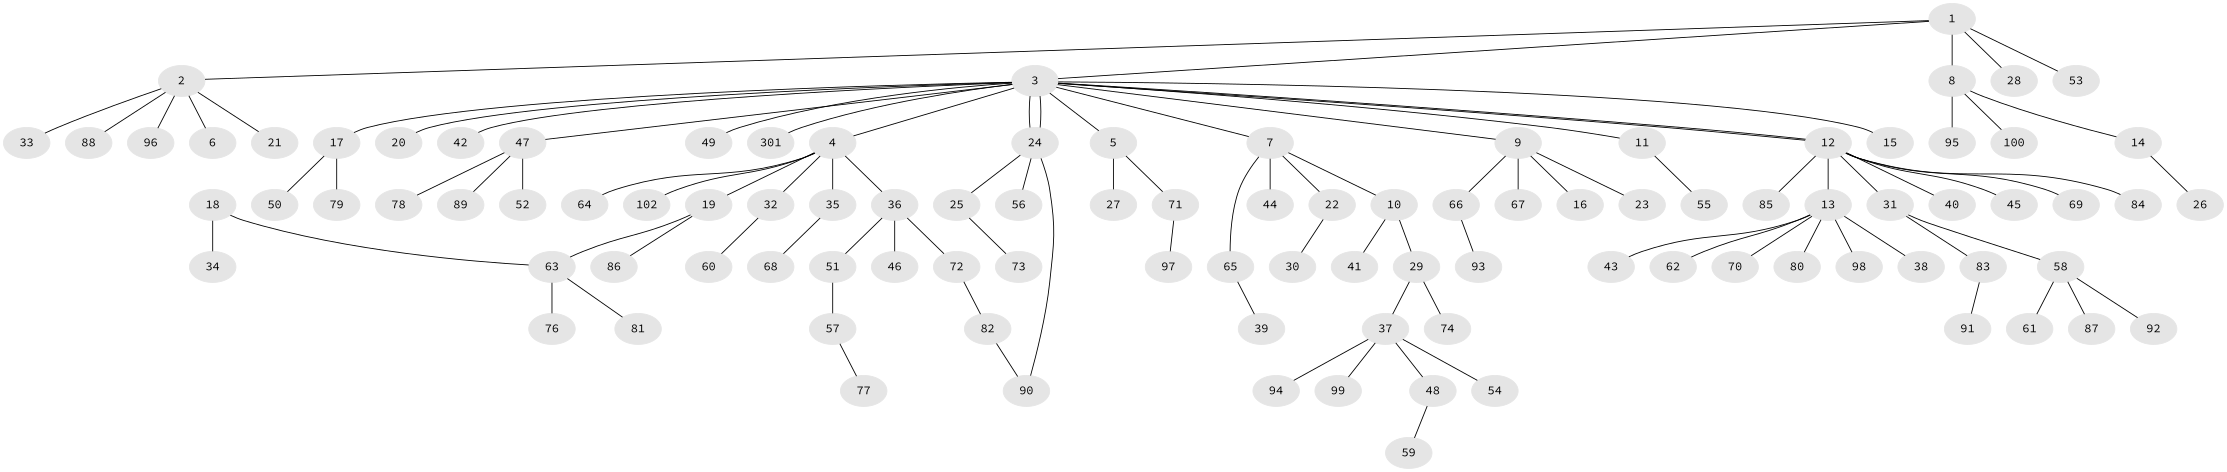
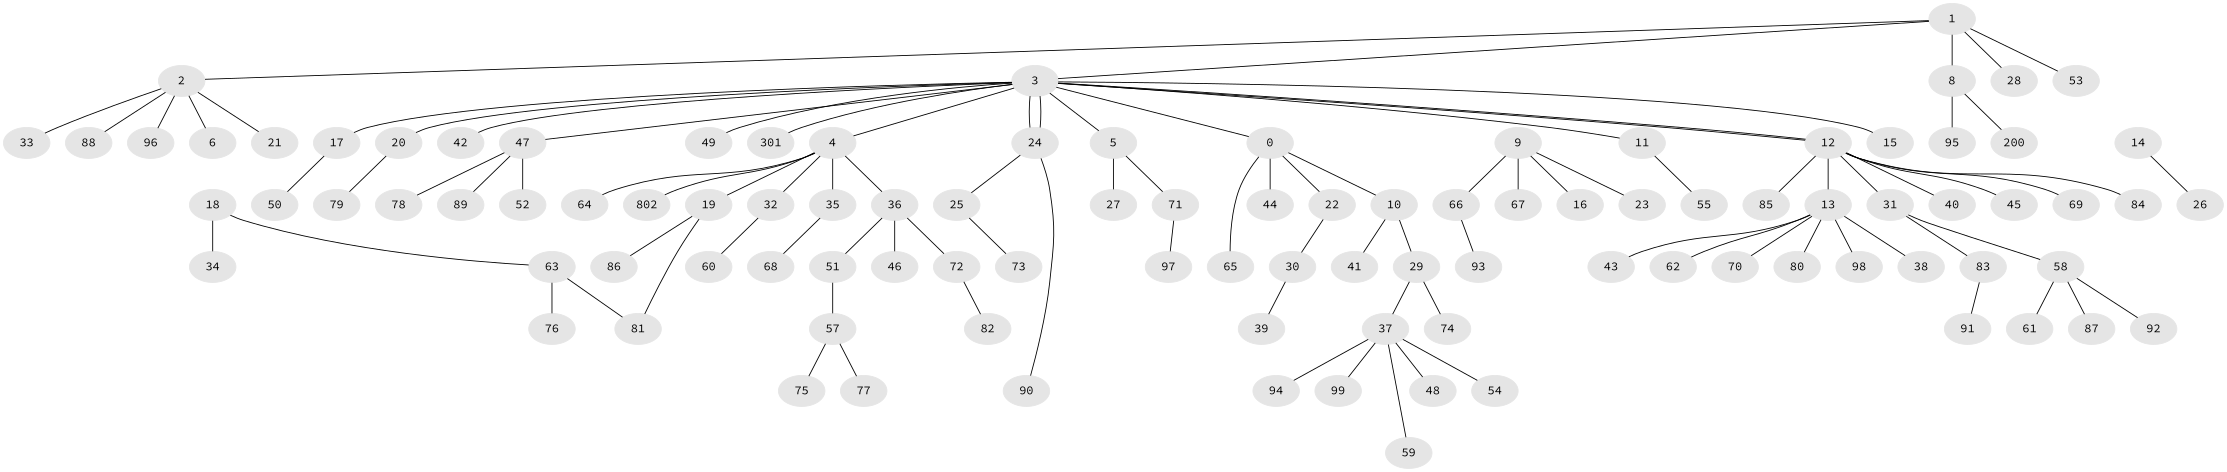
edge "3" -- "9": removed
edge "8" -- "14": removed
node "7": label "7" -> "0"
node "100": label "100" -> "200"
edge "17" -- "79": now "20" -- "79"
node "102": label "102" -> "802"
node "56": removed
edge "19" -- "63": now "19" -- "81"
edge "65" -- "39": now "30" -- "39"
edge "82" -- "90": removed
node "75": added
edge "48" -- "59": now "37" -- "59"
